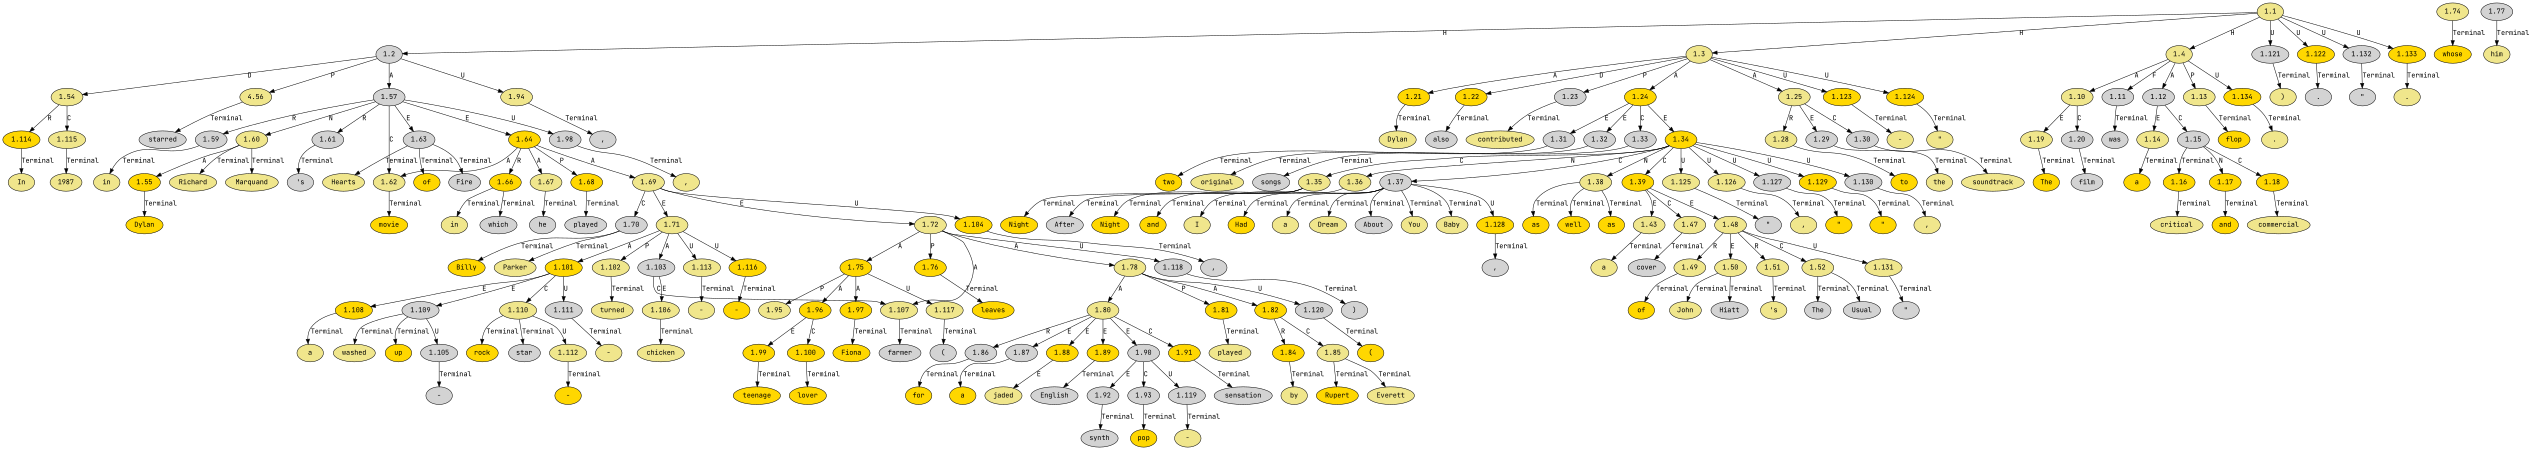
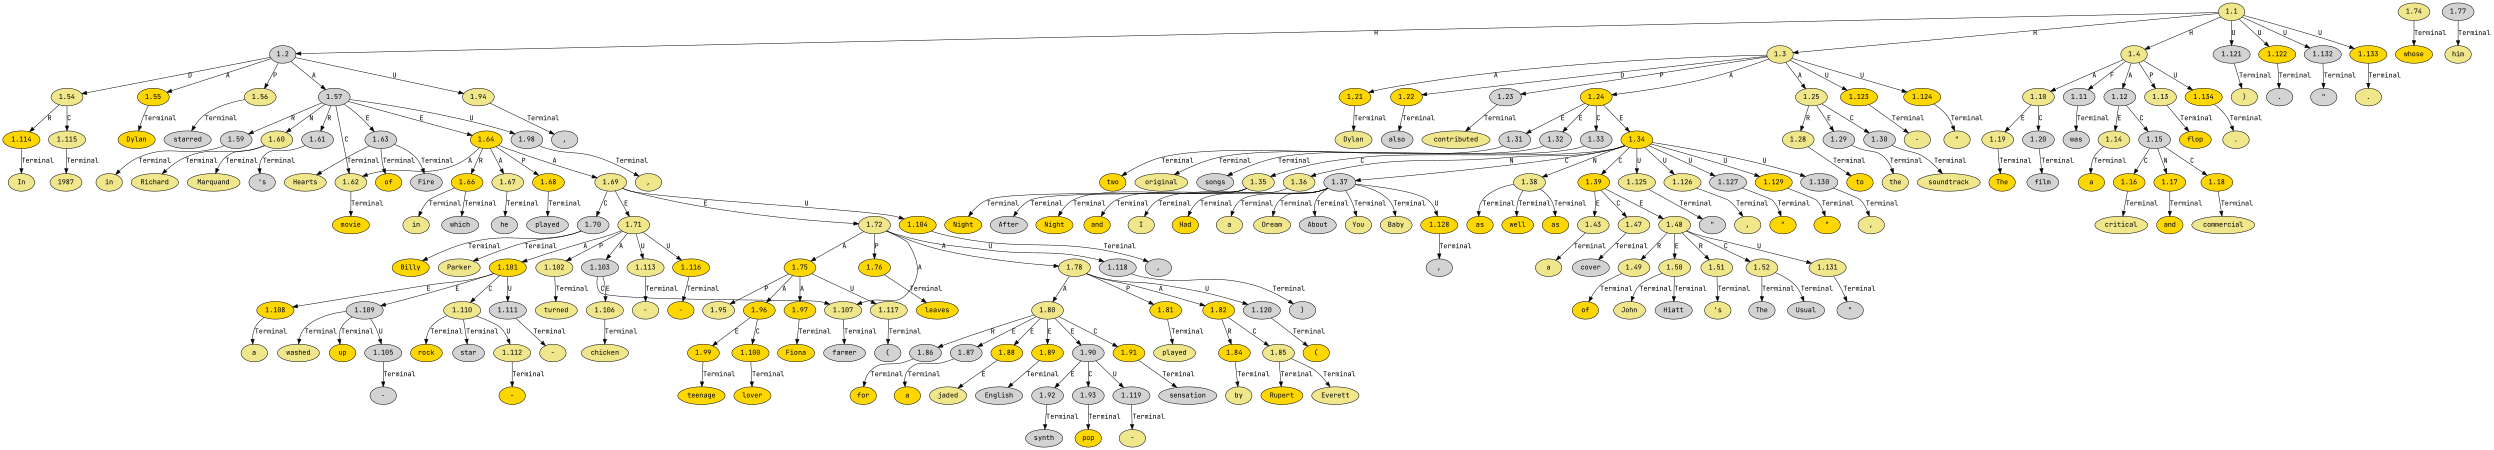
node "4.56": label "4.56" -> "1.56"
edge "1.60" -> "1.55": now "1.2" -> "1.55"
edge "1.15" -> "1.16": label "Terminal" -> "C"
